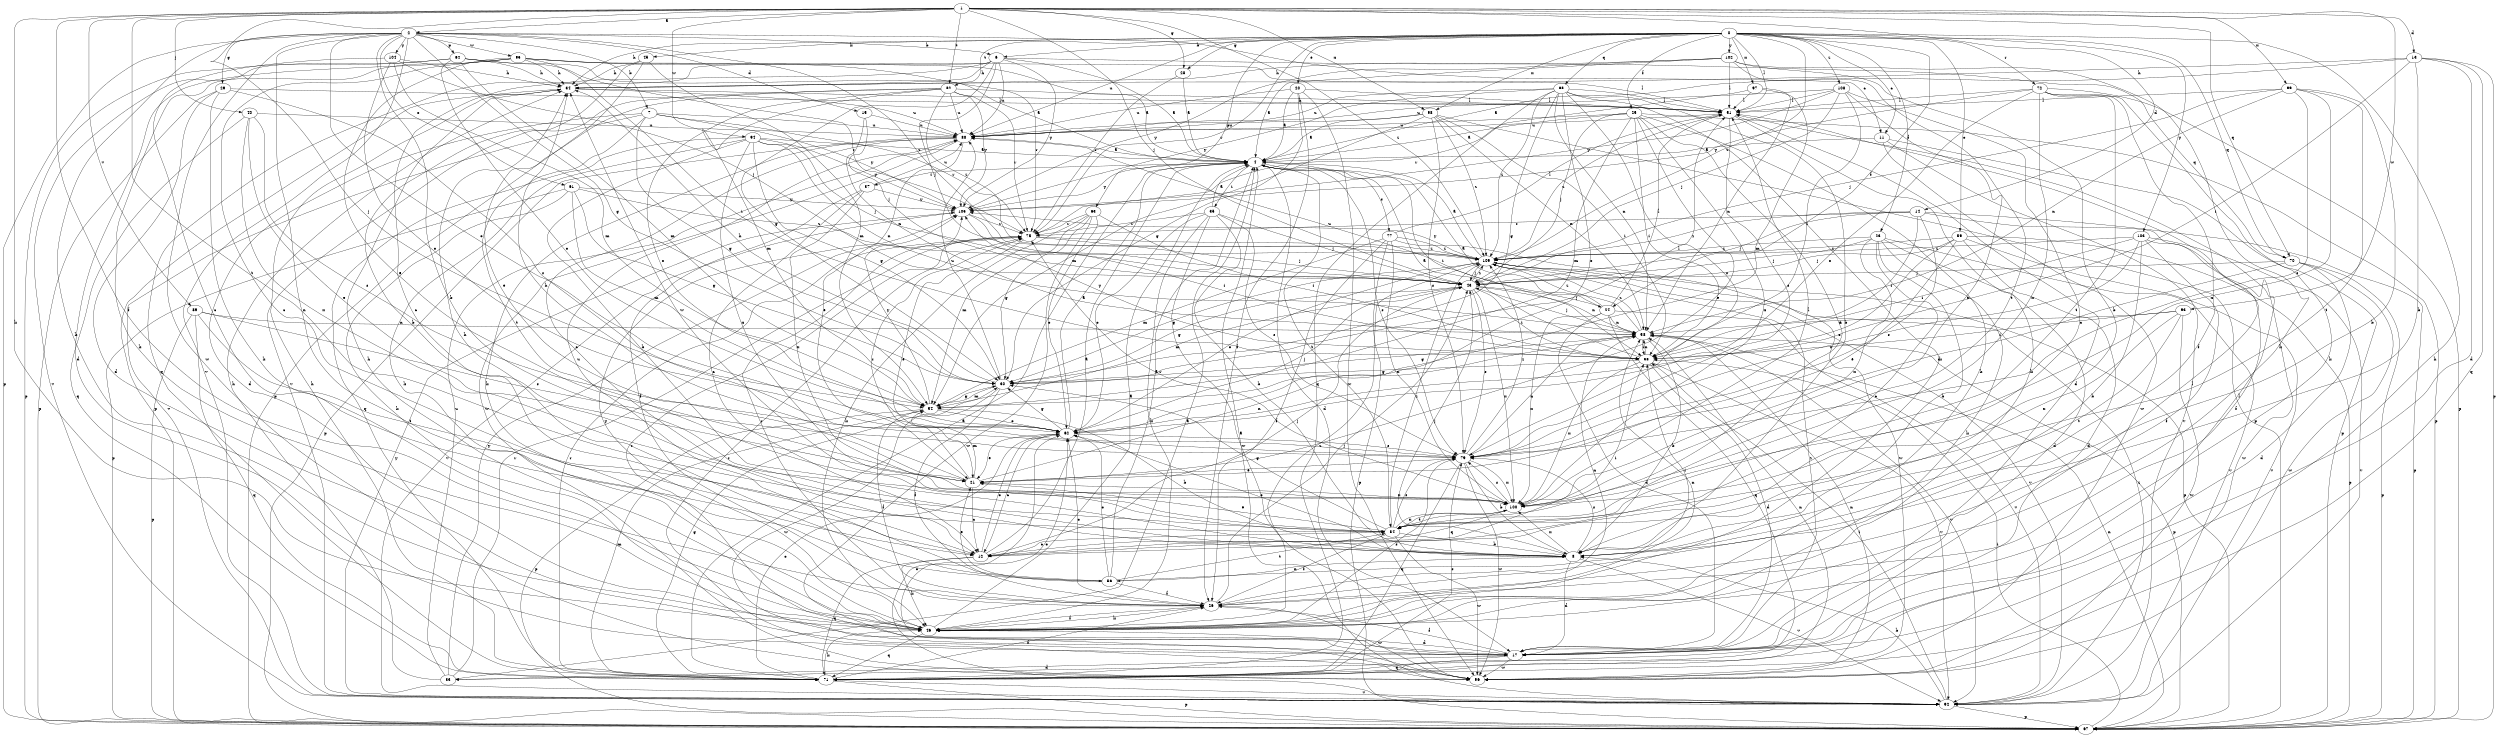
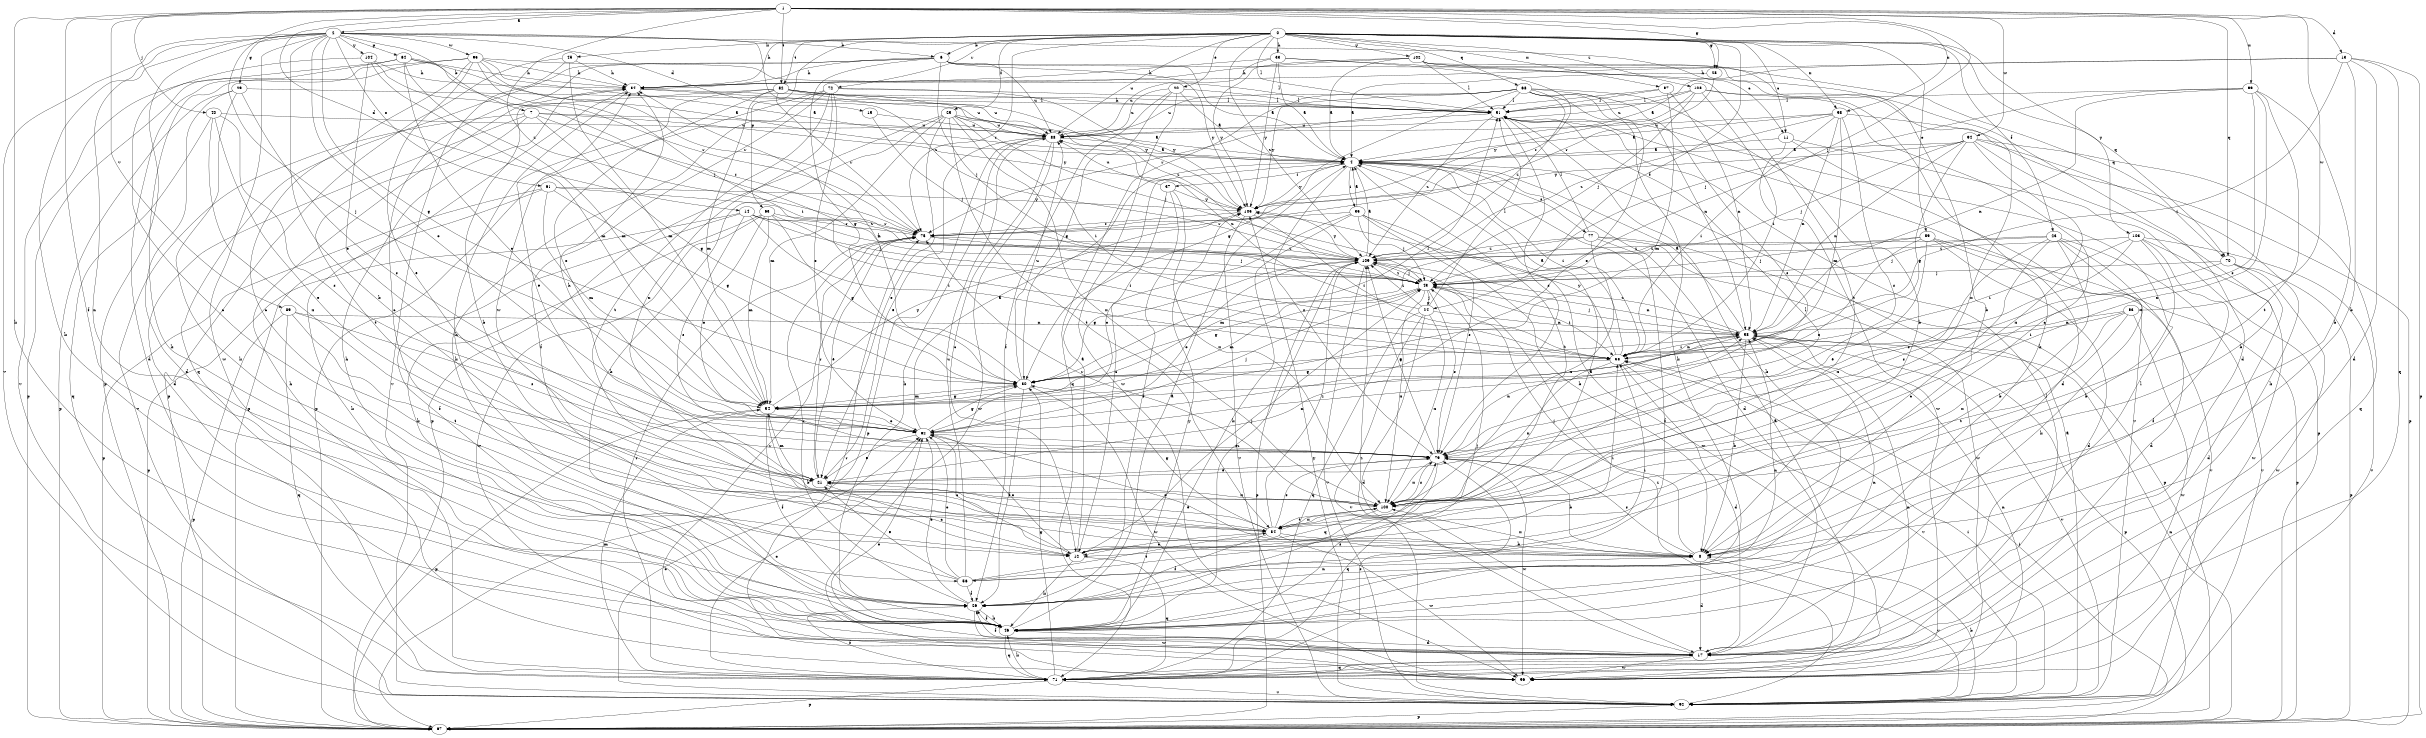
edge "1" -> "84": removed, label "t"
edge "15" -> "58": removed, label "n"
edge "17" -> "33": reversed
